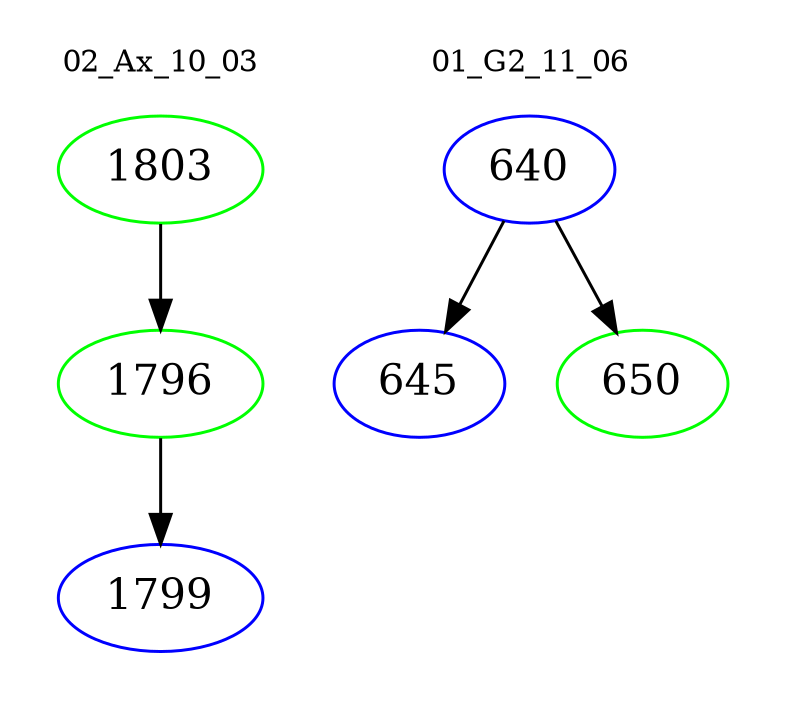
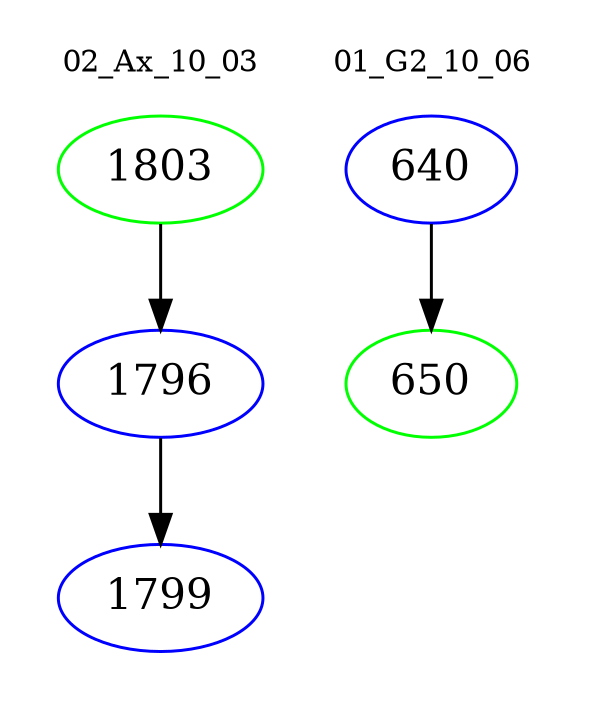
cluster "01_G2_11_06": label "01_G2_11_06" -> "01_G2_10_06"
node "1796": color green -> blue
node "645": removed
